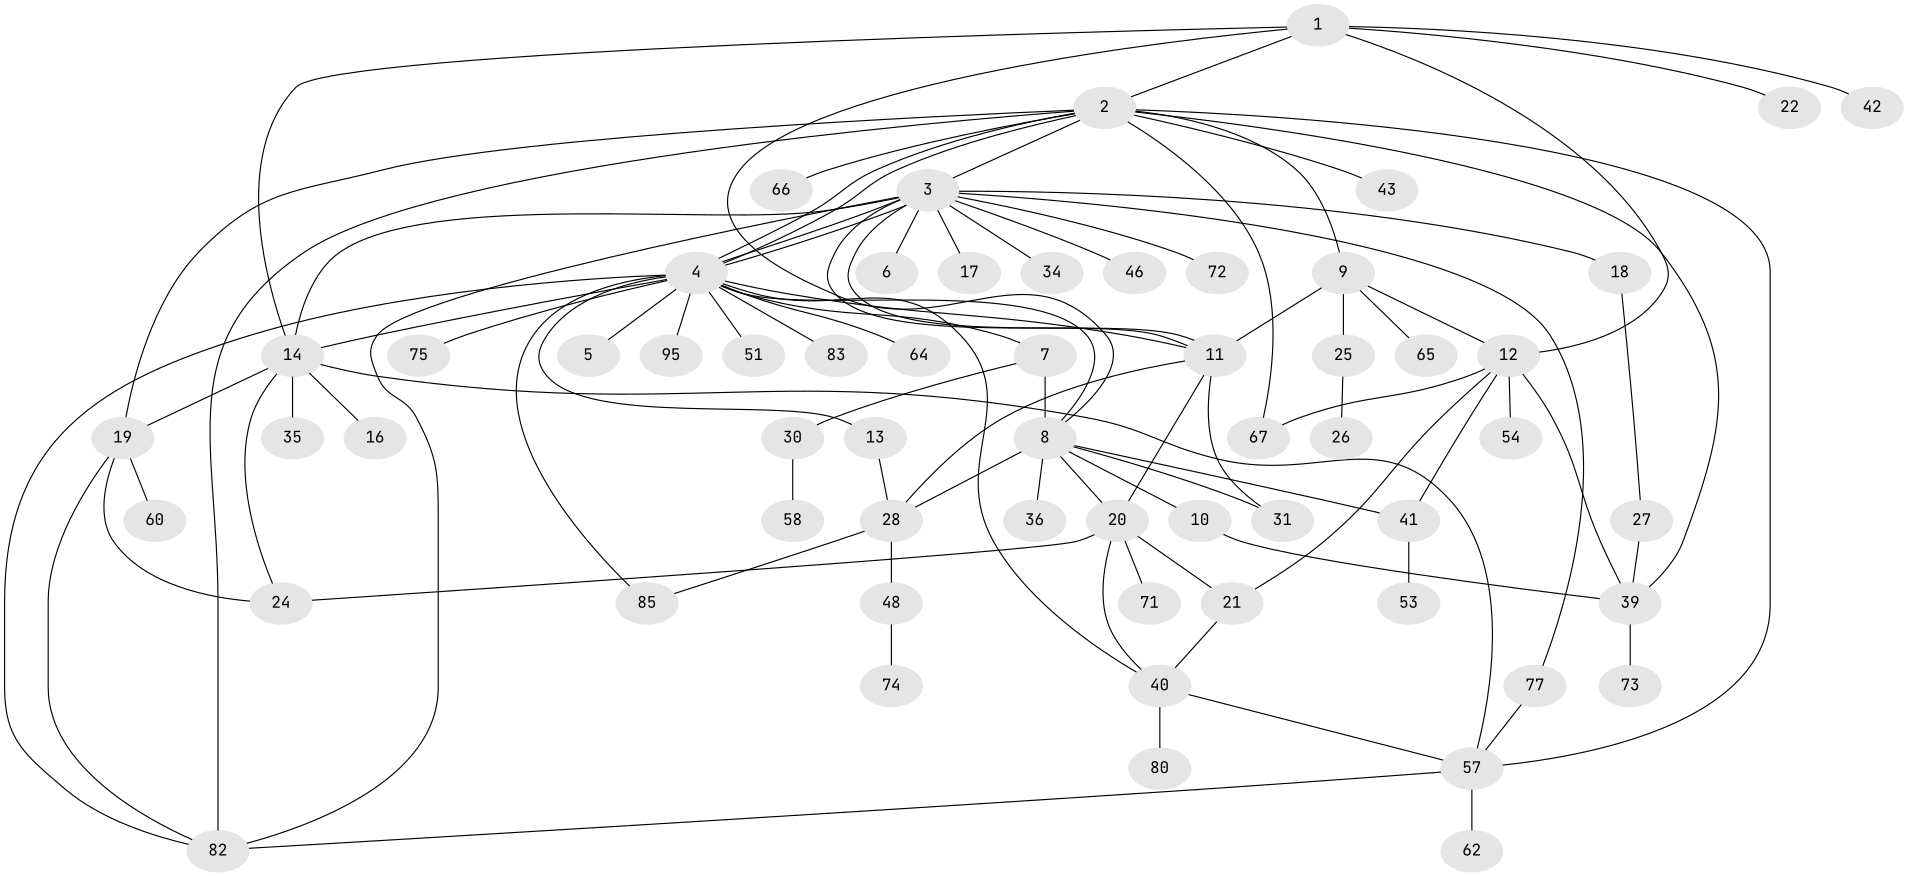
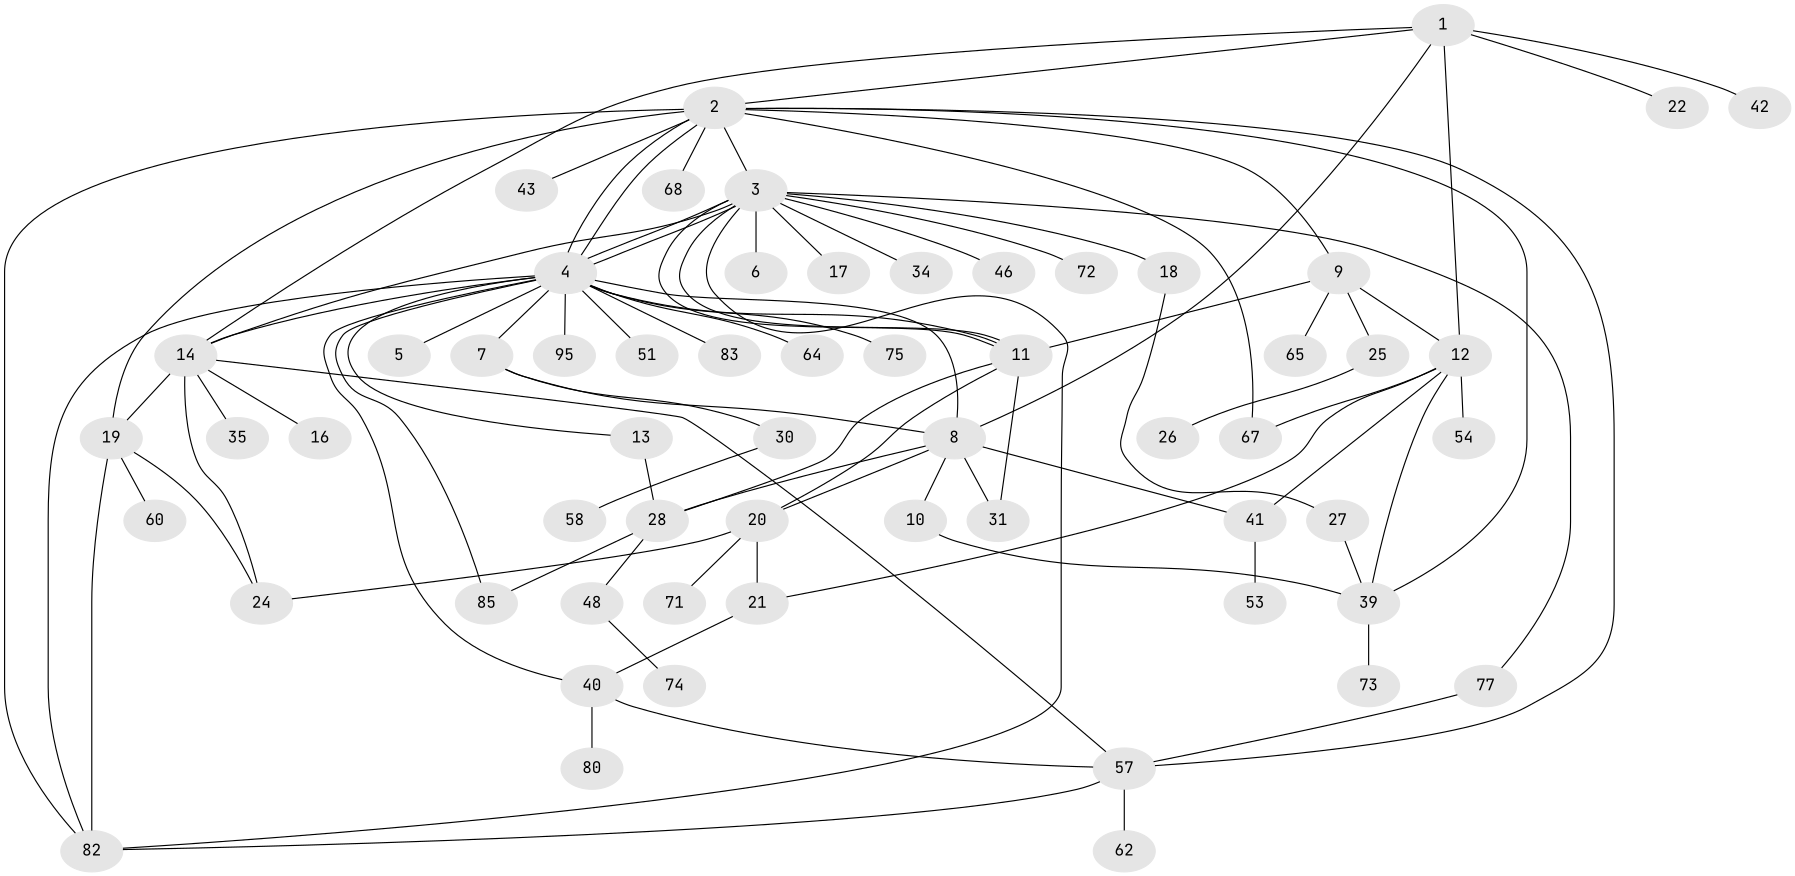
node "66": label "66" -> "68"
node "36": removed
edge "20" -- "40": removed
